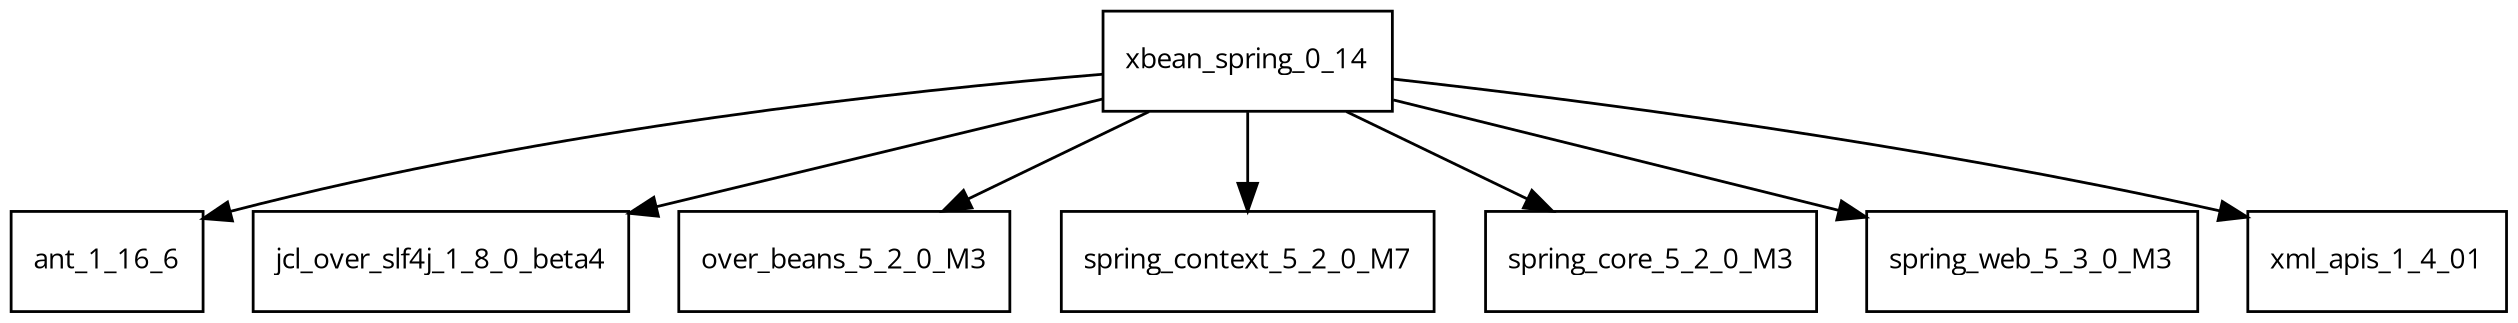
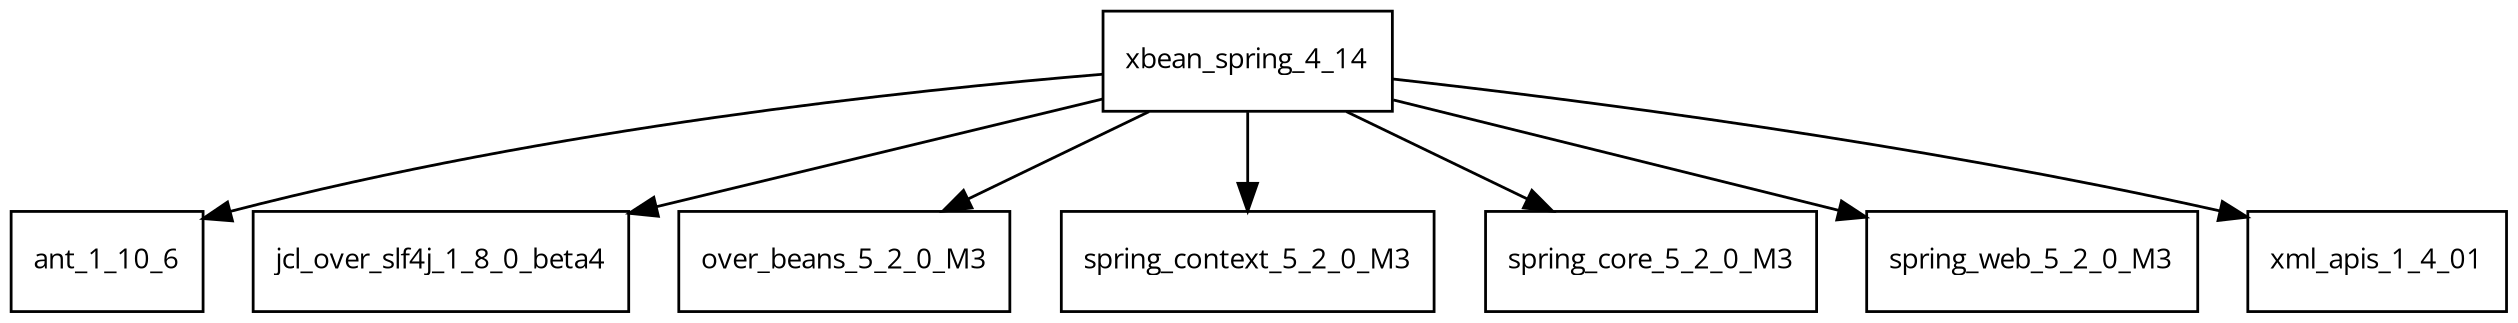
node "xbean_spring_0_14": label "xbean_spring_0_14" -> "xbean_spring_4_14"
node "ant_1_16_6": label "ant_1_16_6" -> "ant_1_10_6"
node "spring_context_5_2_0_M7": label "spring_context_5_2_0_M7" -> "spring_context_5_2_0_M3"
node "spring_web_5_3_0_M3": label "spring_web_5_3_0_M3" -> "spring_web_5_2_0_M3"
